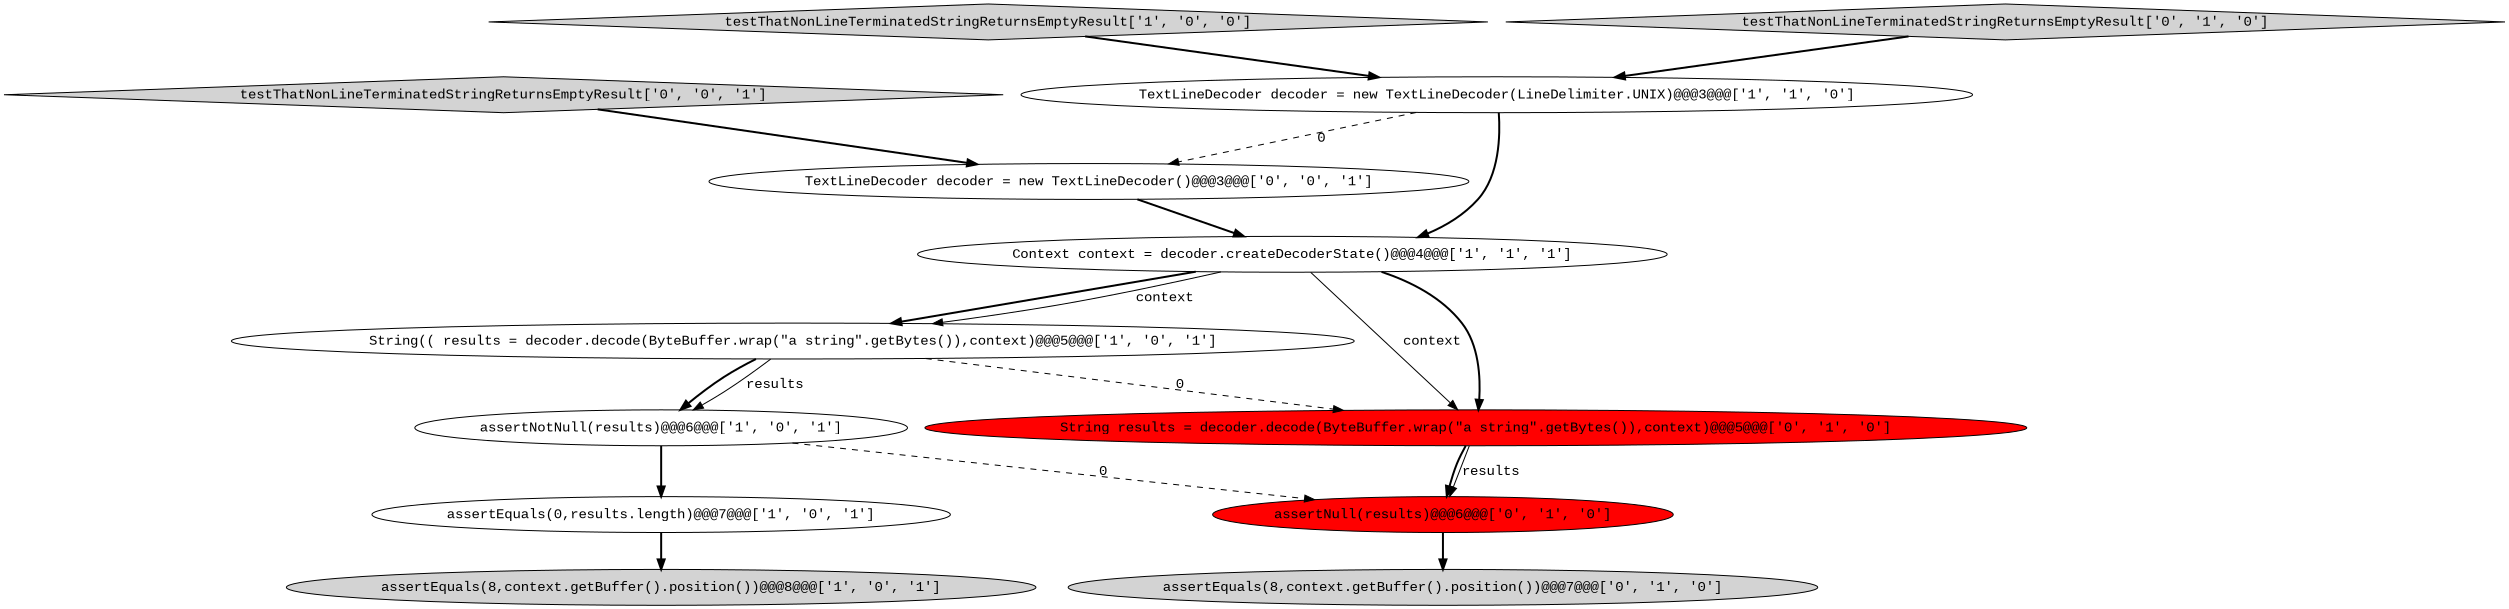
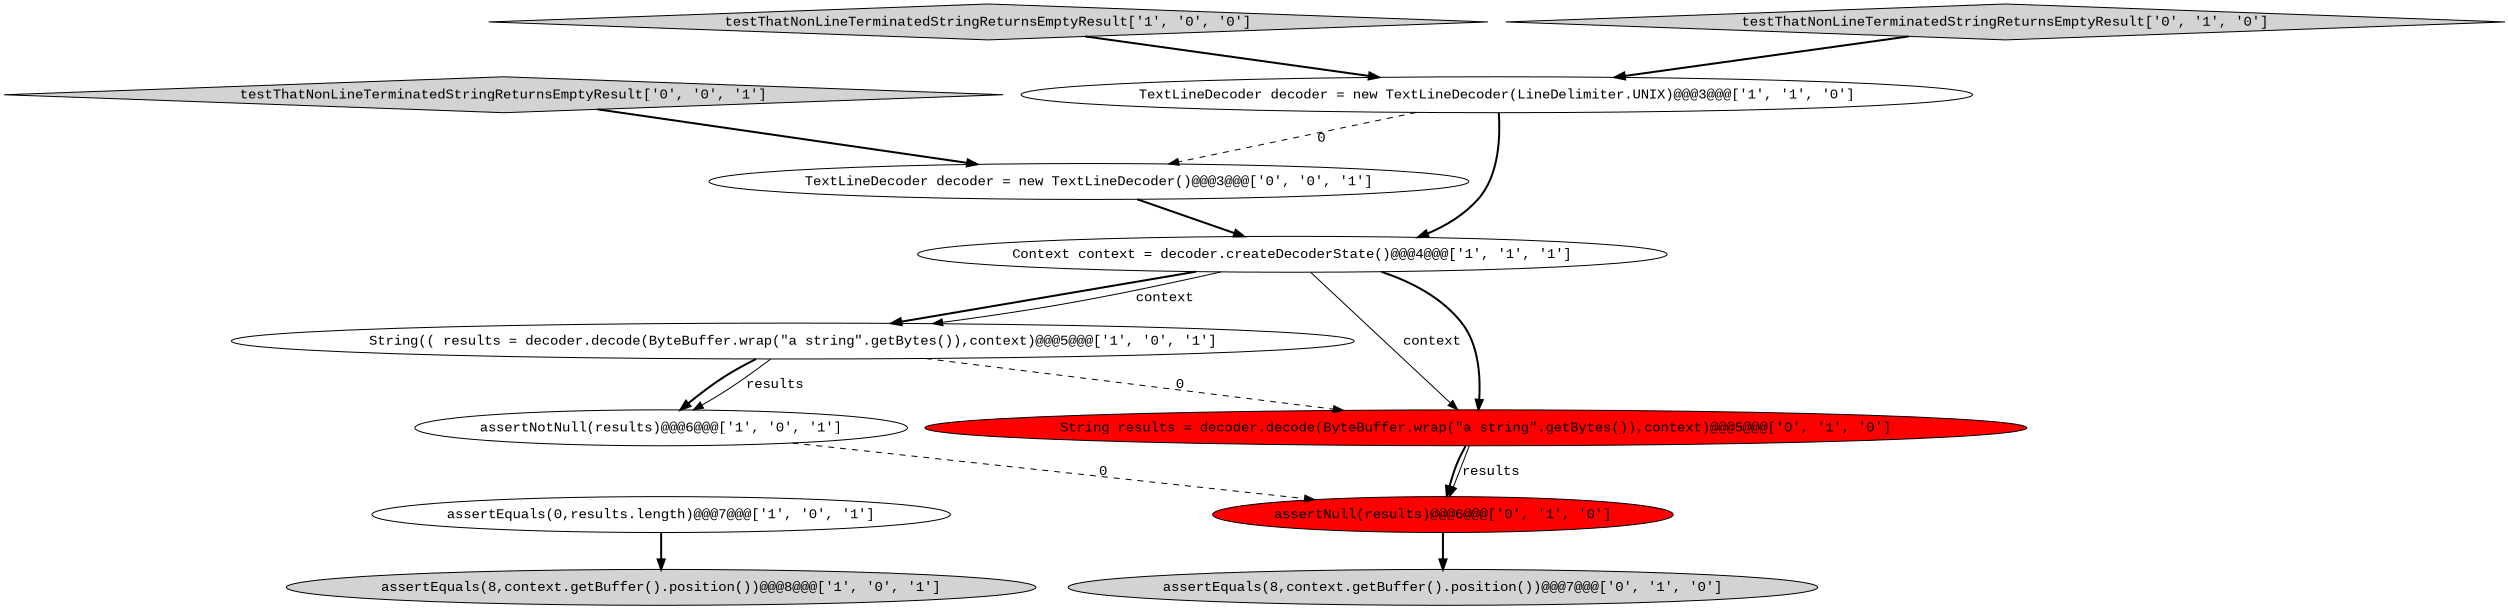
edge "assertNotNull(results)@@@6@@@['1', '0', '1']" -> "assertEquals(0,results.length)@@@7@@@['1', '0', '1']": removed
